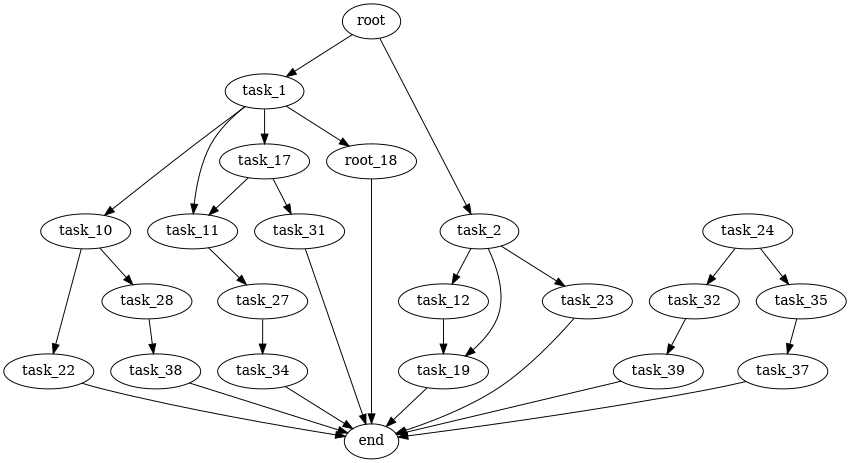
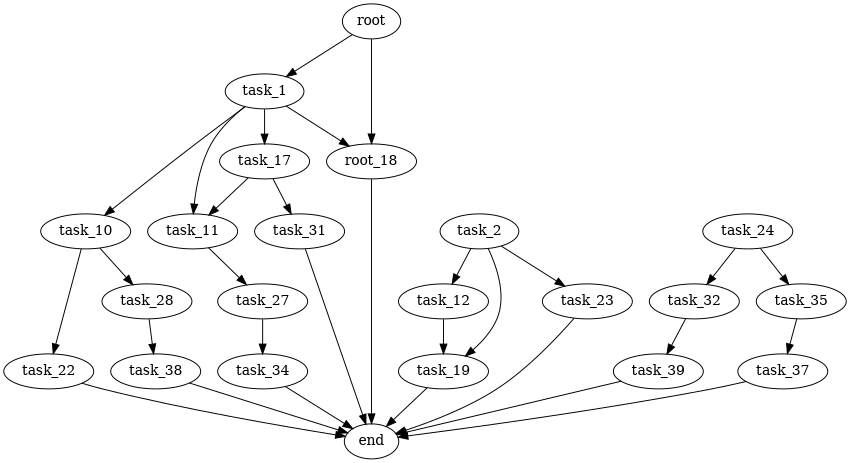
edge "root" -> "task_2": now "root" -> "root_18"
